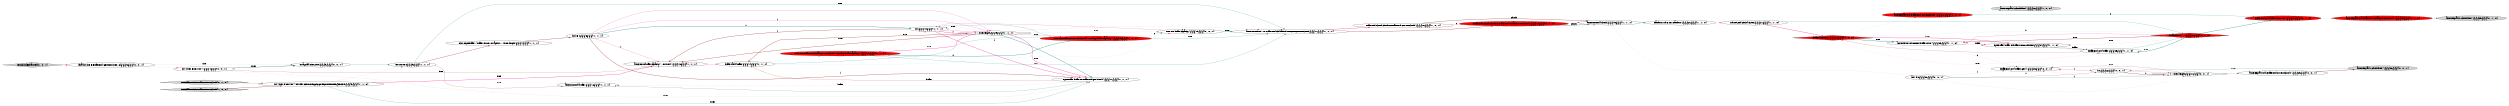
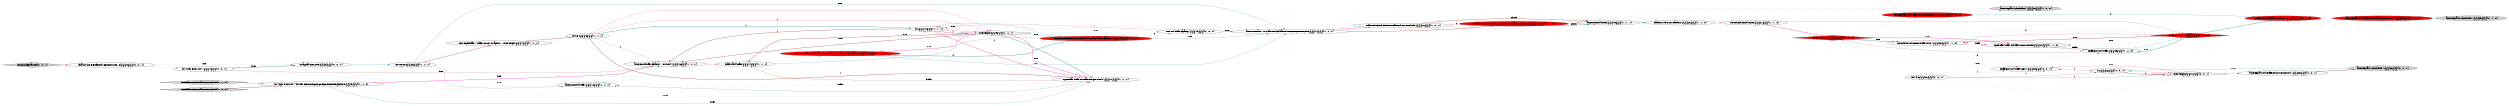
edge "buffers.add(buffer)@@@14@@@['1', '1', '1']" -> "sum += buffer.capacity()@@@15@@@['0', '0', '1']": now "buffers.add(buffer)@@@14@@@['1', '1', '1']" -> "assertNotNull(buffer)@@@12@@@['1', '1', '1']"
edge "assertNotNull(chunk)@@@19@@@['1', '1', '1']" -> "int i = 0@@@20@@@['0', '0', '1']": now "assertNotNull(chunk)@@@19@@@['1', '1', '1']" -> "assertEquals(0,chunk.free())@@@28@@@['1', '0', '0']"
